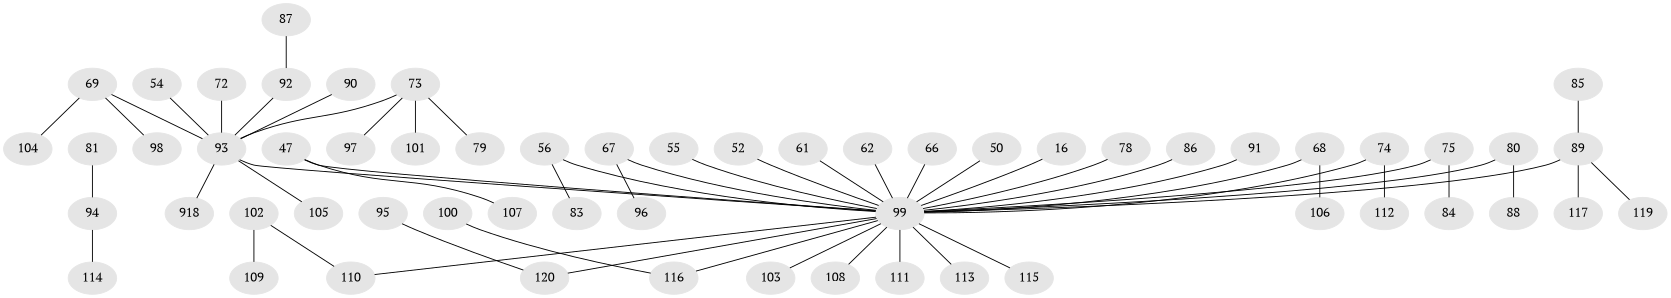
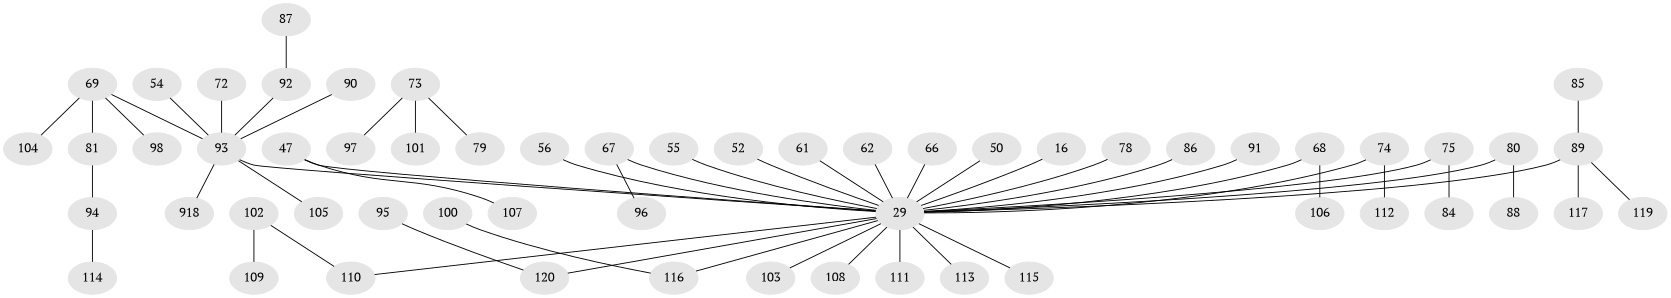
edge "69" -- "81": added
edge "73" -- "93": removed
node "83": removed
node "99": label "99" -> "29"
